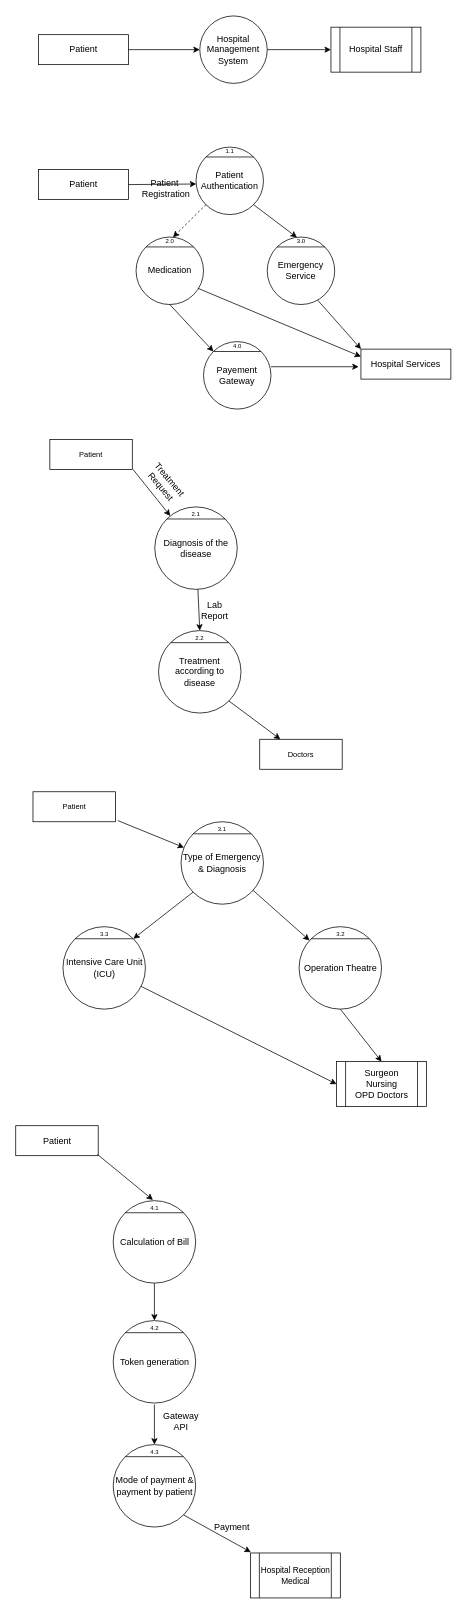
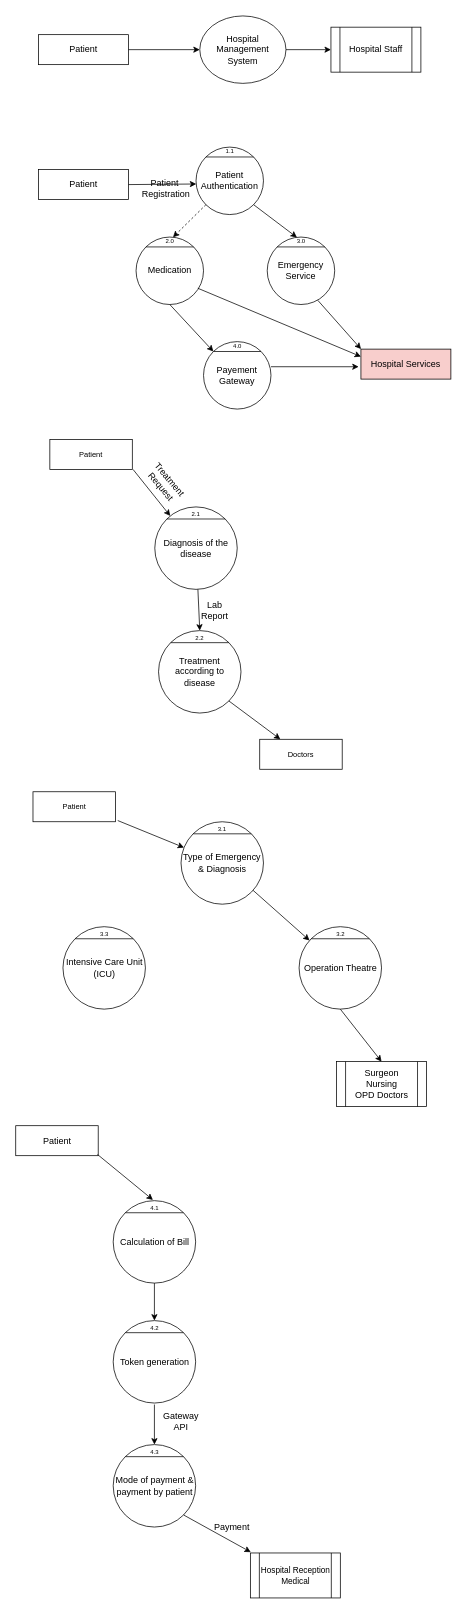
node "Hospital Management System": size 68x68 -> 86x68
node "Hospital Services": fillcolor #ffffff -> #f8cecc
edge "Type of Emergency & Diagnosis" -> "Intensive Care Unit (ICU)": removed
edge "Intensive Care Unit (ICU)" -> "Surgeon Nursing OPD Doctors": removed
